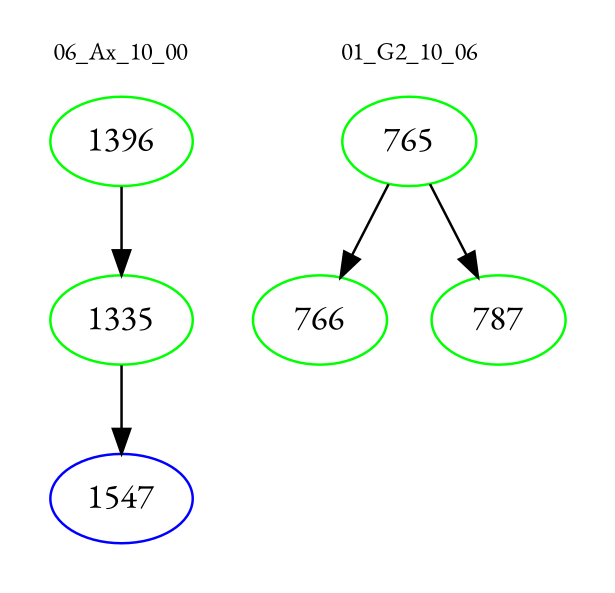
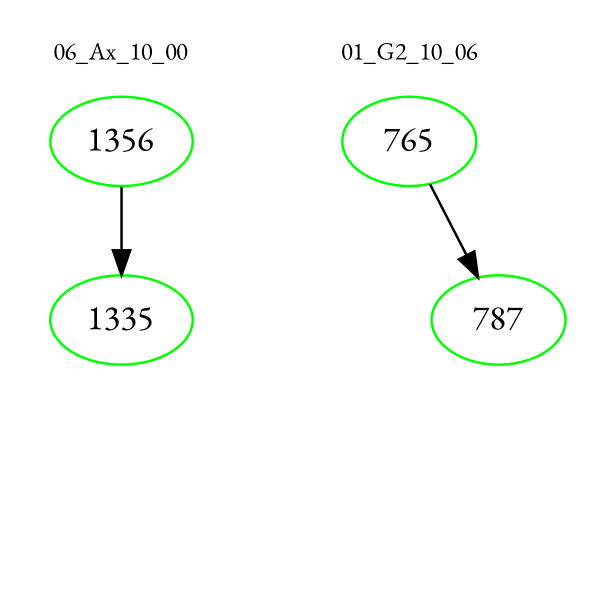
node "1396": label "1396" -> "1356"
node "766": removed
node "1547": removed
